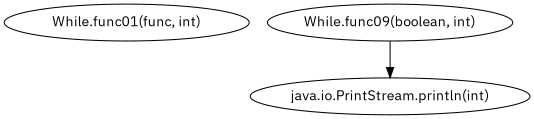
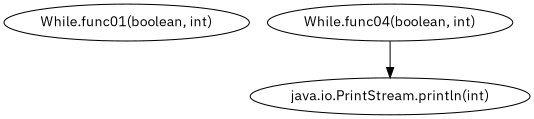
node "While.func01(func, int)": label "While.func01(func, int)" -> "While.func01(boolean, int)"
node "While.func09(boolean, int)": label "While.func09(boolean, int)" -> "While.func04(boolean, int)"
